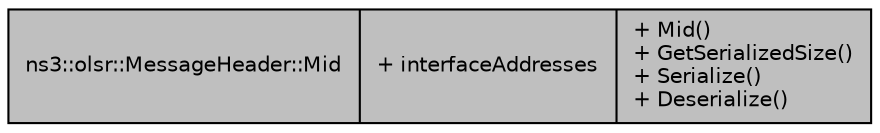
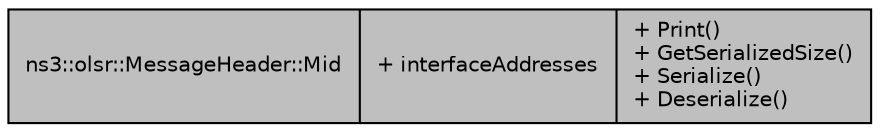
node "ns3::olsr::MessageHeader::Mid": text "+ Mid()" -> "+ Print()"
